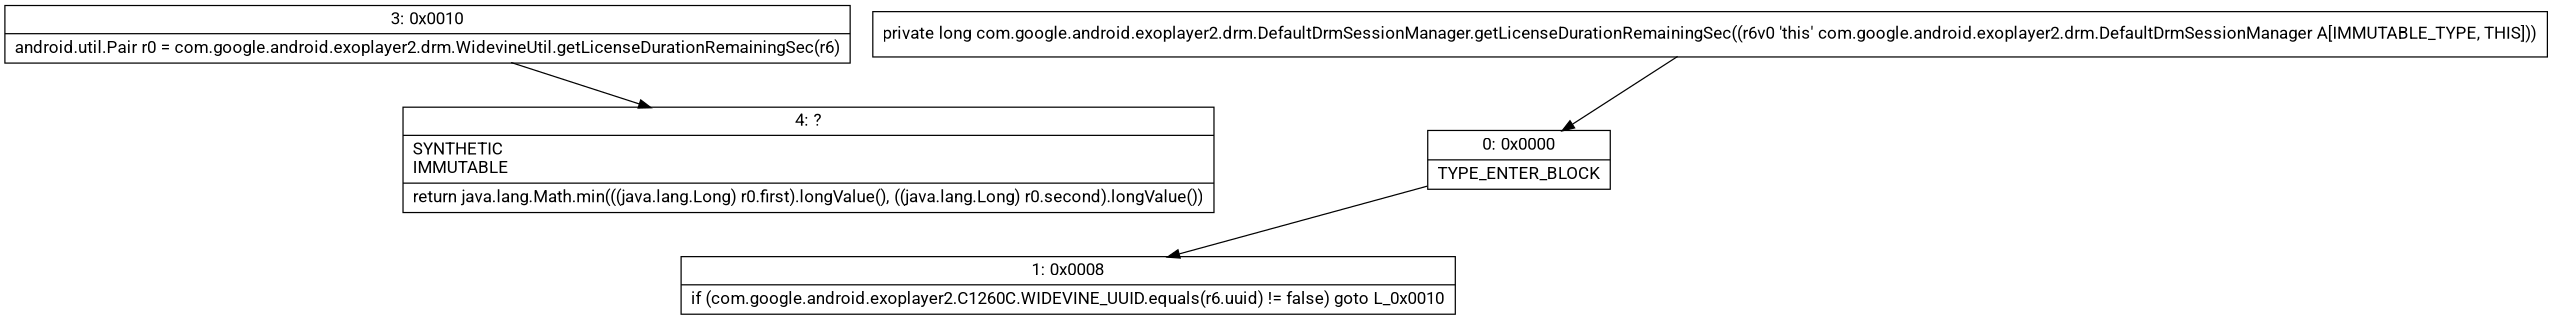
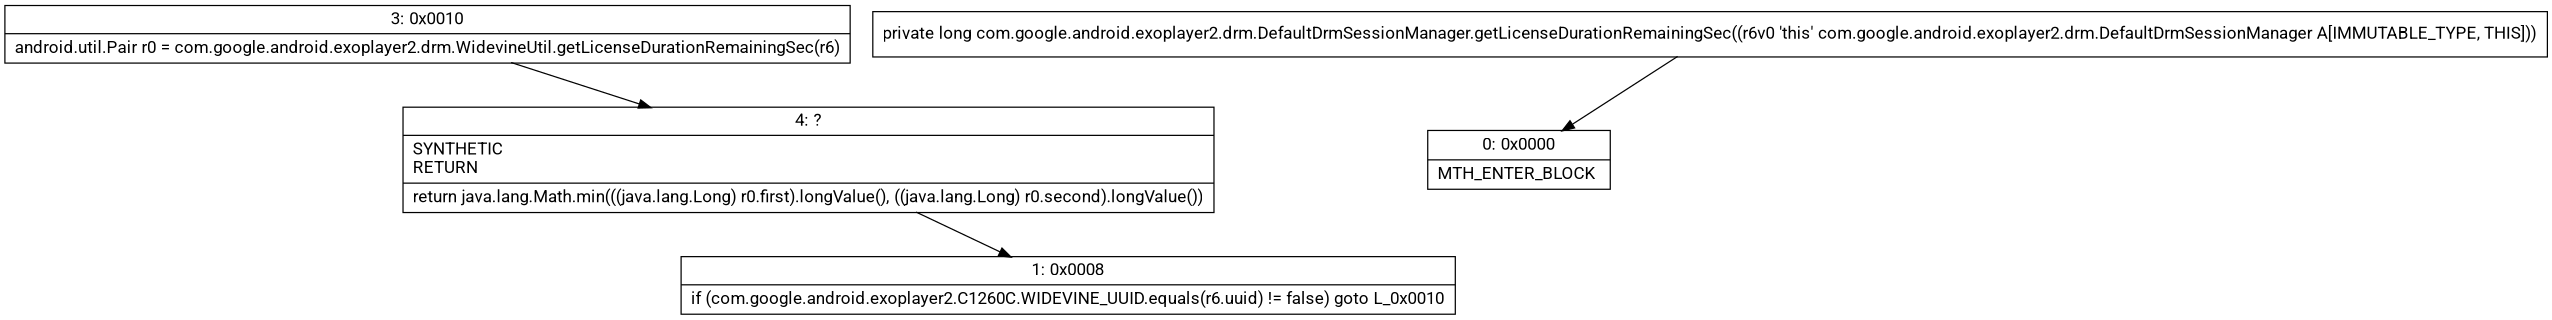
node "4: ?": text "IMMUTABLE" -> "RETURN"
node "0: 0x0000": text "TYPE_ENTER_BLOCK" -> "MTH_ENTER_BLOCK"
edge "0: 0x0000" -> "1: 0x0008": now "4: ?" -> "1: 0x0008"
